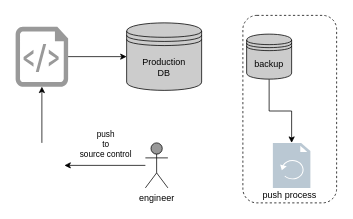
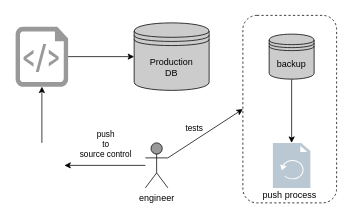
node "Production DB": moved (164, 57) -> (171, 57)
node "backup": moved (269, 57) -> (291, 57)
edge "engineer" -> "push process": added, label "tests"
